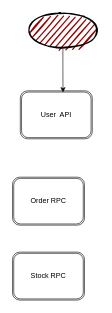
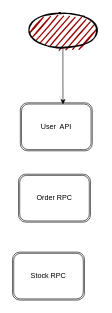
node "User API": moved (56, 115) -> (56, 127)
node "Order RPC": moved (48, 201) -> (54, 198)
